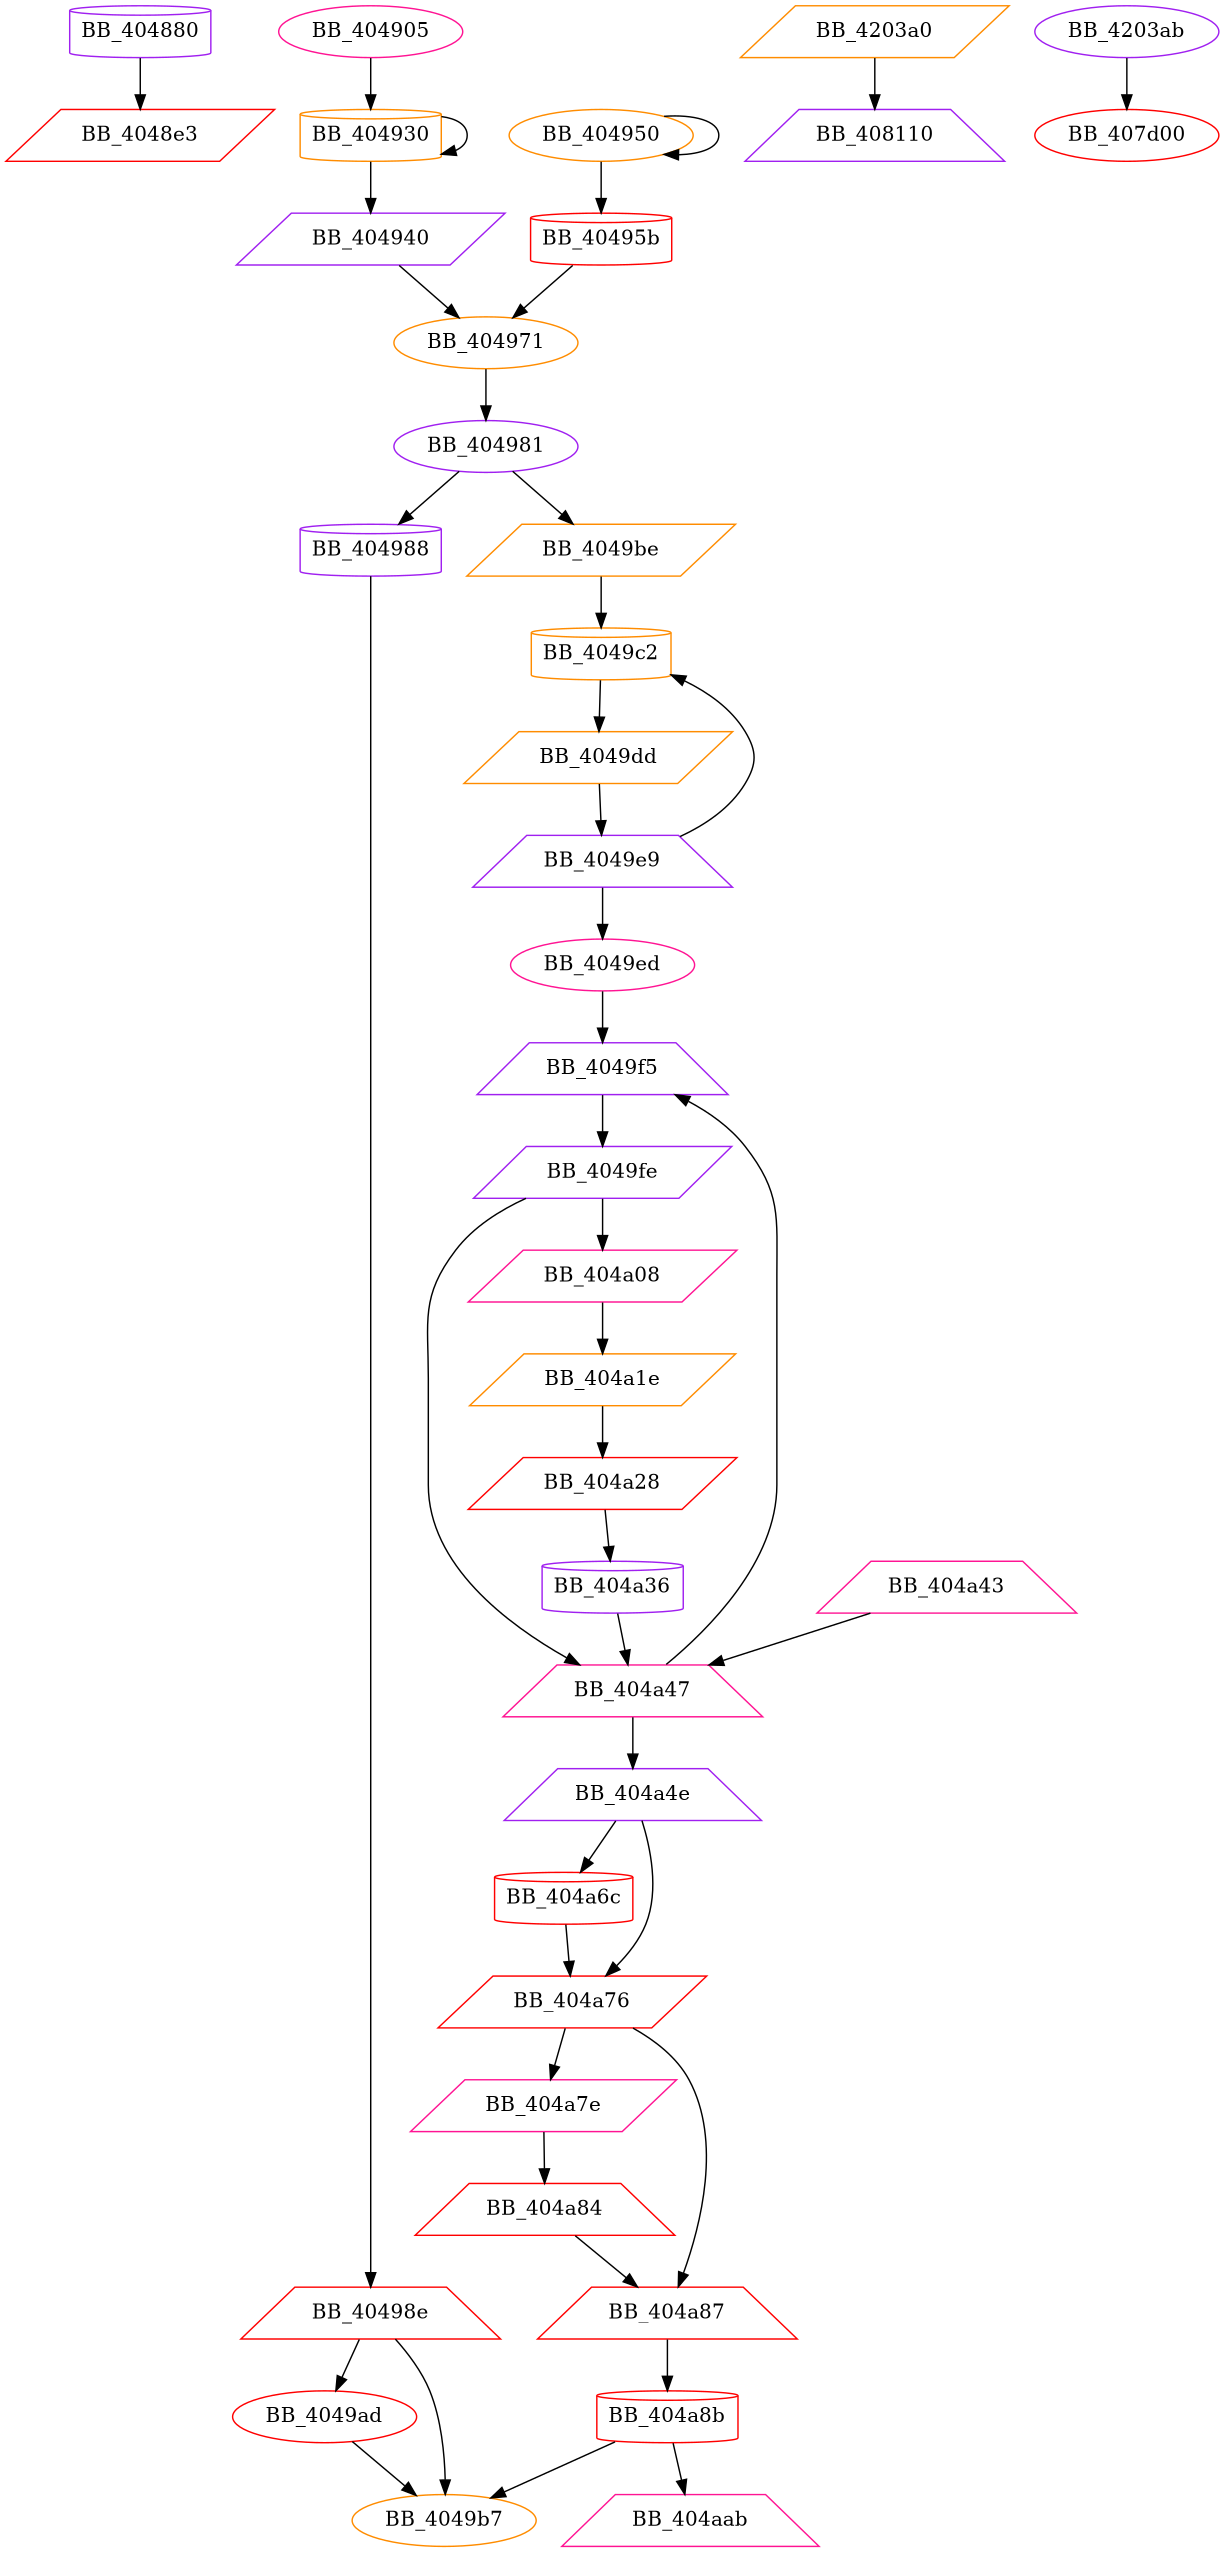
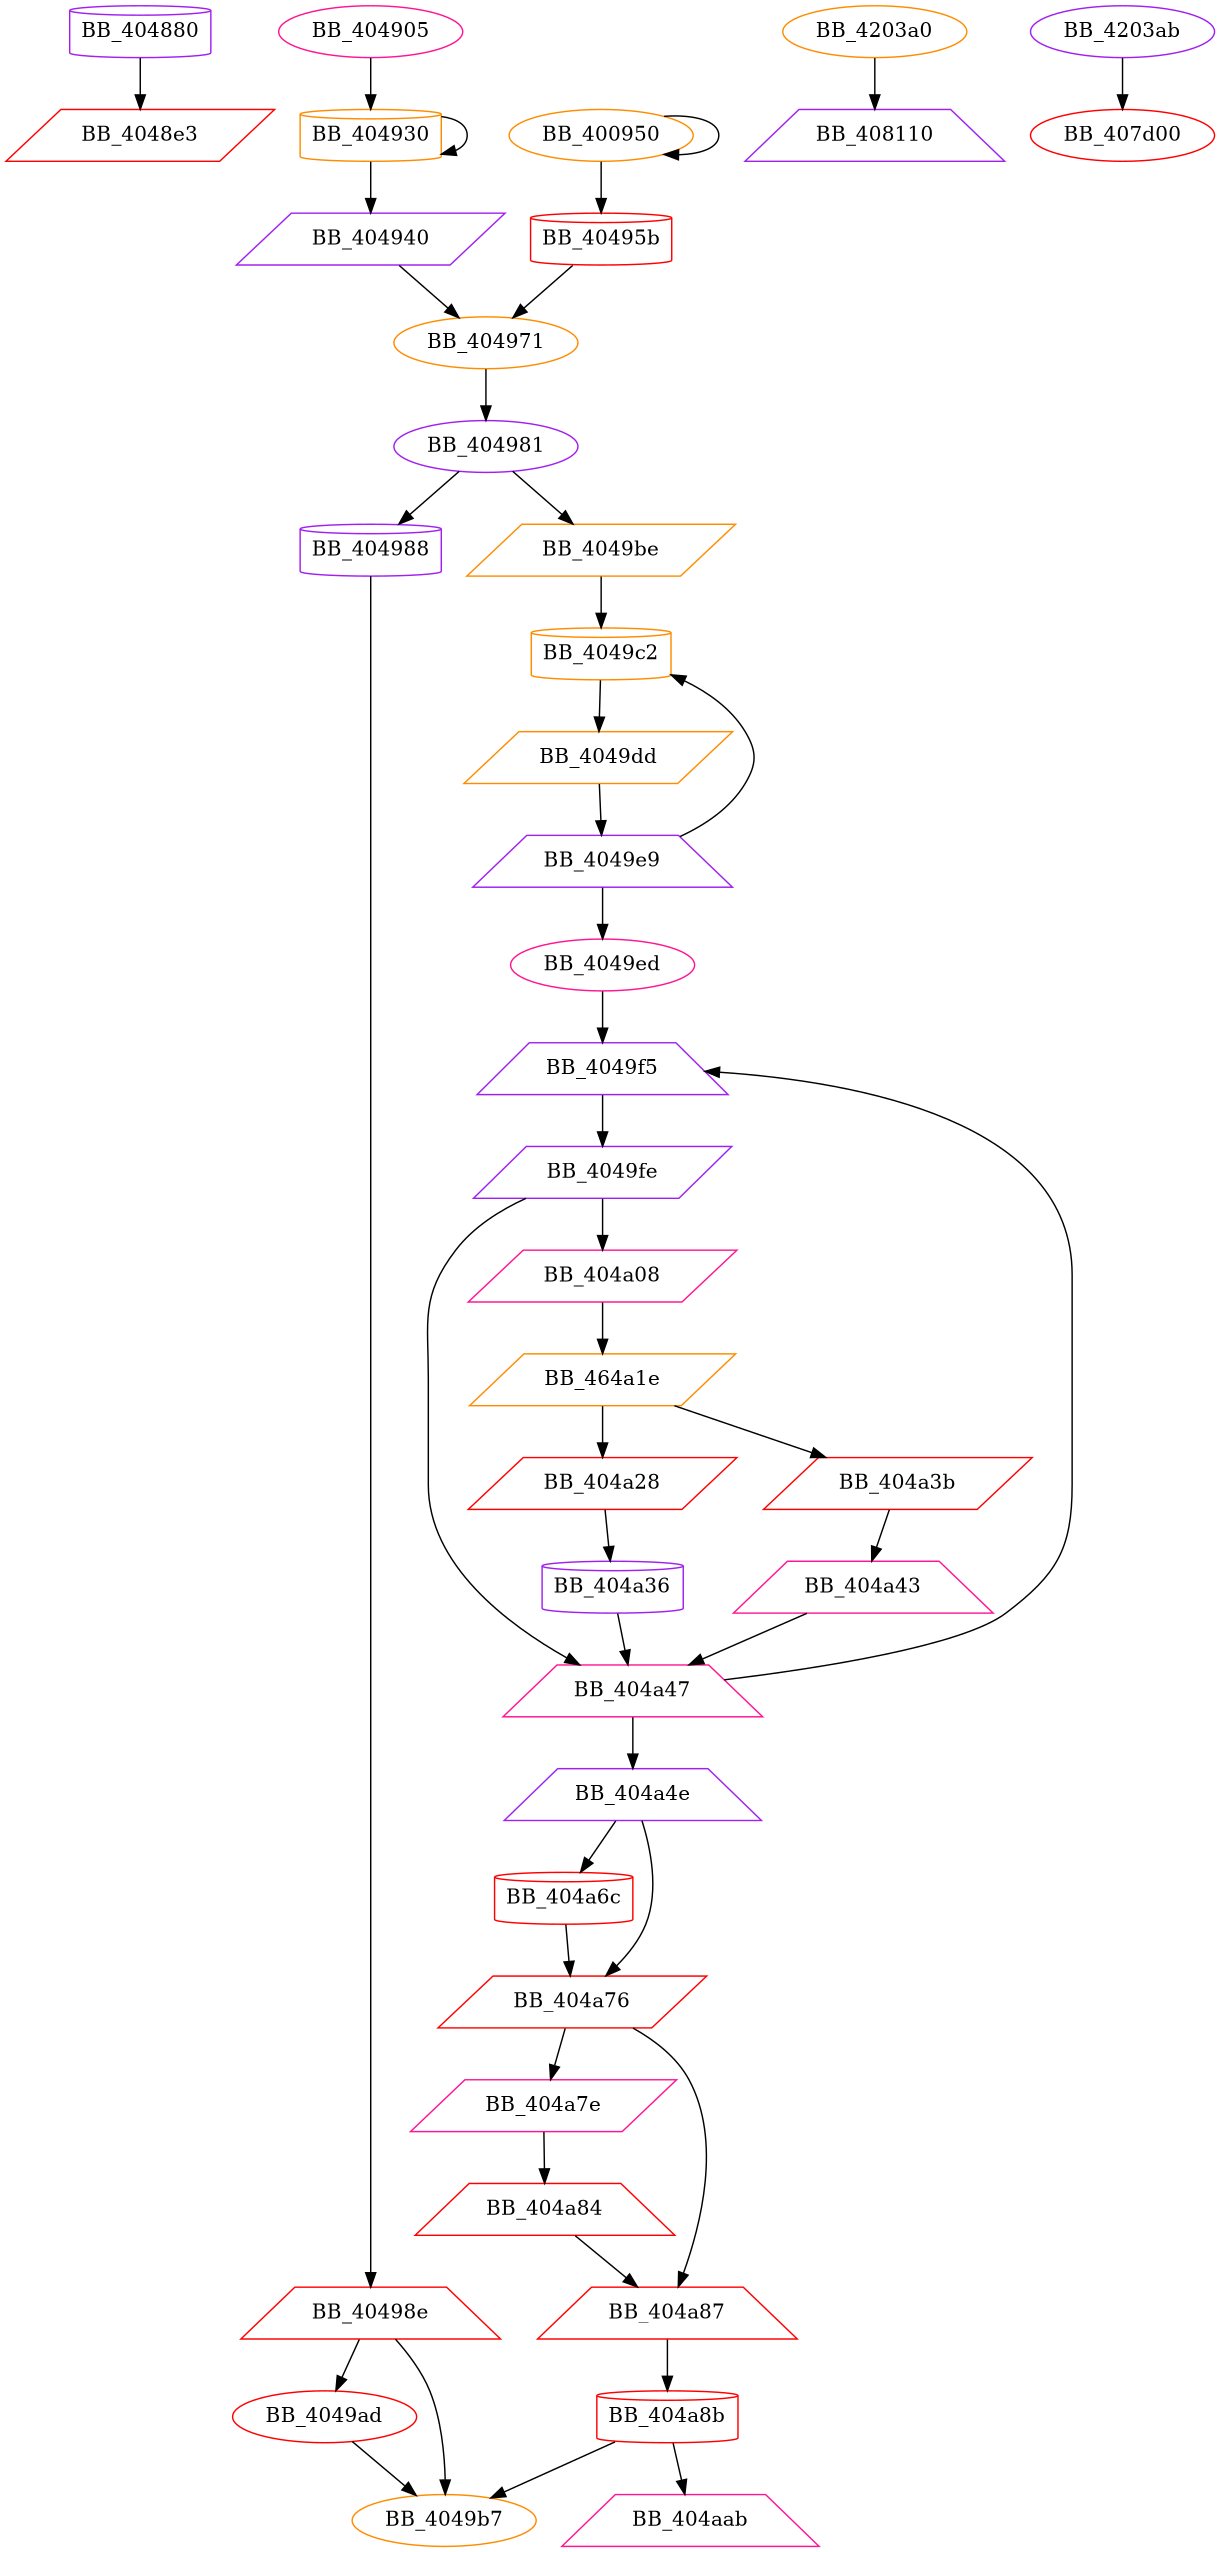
node "BB_4203a0": shape parallelogram -> ellipse
node "BB_404950": label "BB_404950" -> "BB_400950"
node "BB_404a1e": label "BB_404a1e" -> "BB_464a1e"
node "BB_404a3b": added
